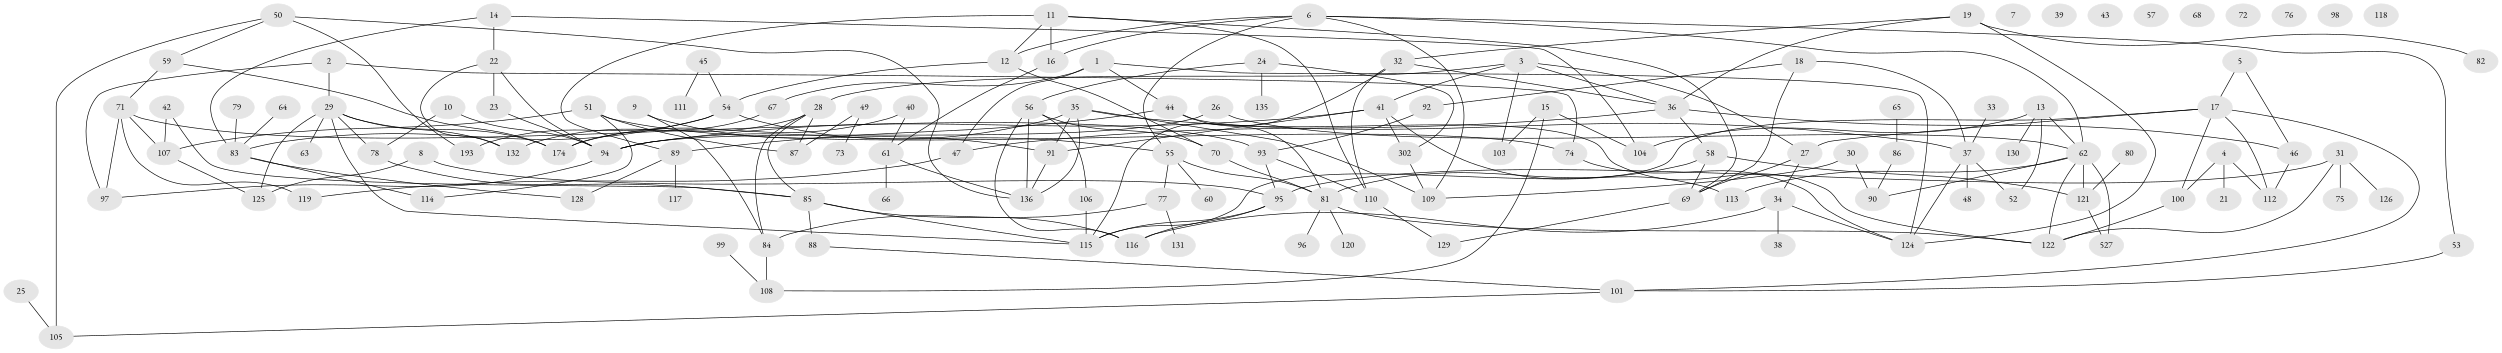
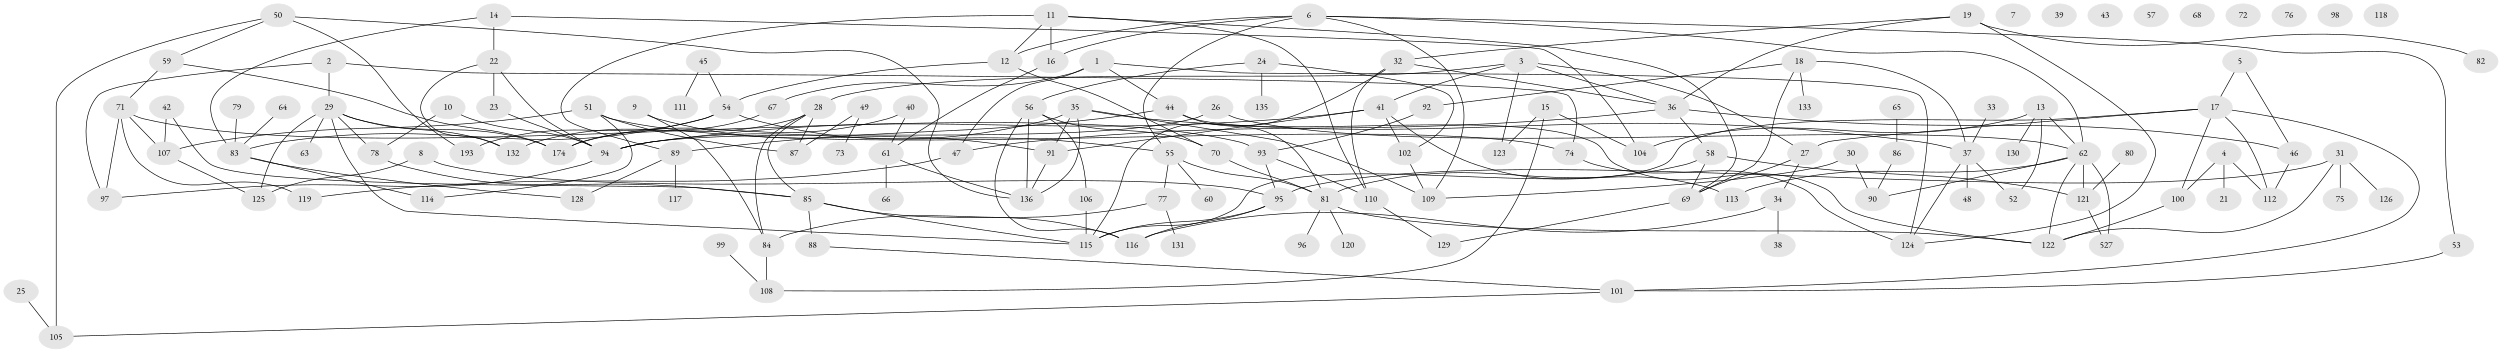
node "133": added
node "302": label "302" -> "102"
node "103": label "103" -> "123"
edge "34" -- "124": removed
